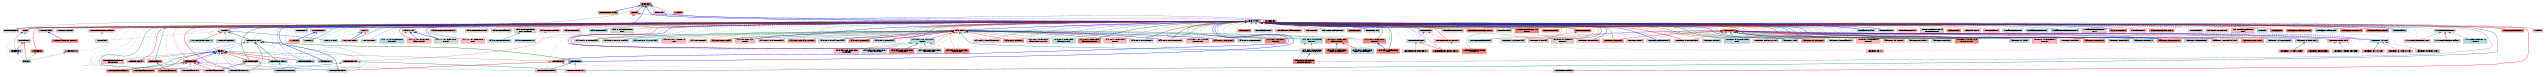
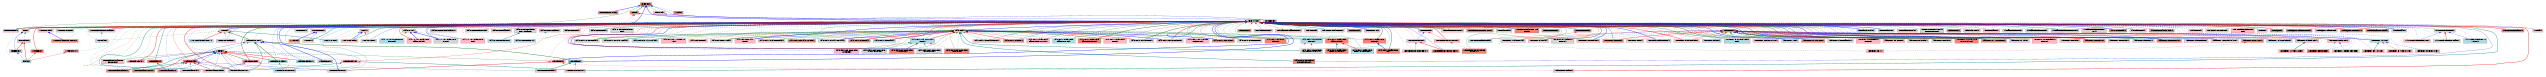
node "AbilityTask_SpawnActor.h": fillcolor salmon -> lightgrey
node "ActorFactorySkyAtmosphere.h": added
edge "AbilityTask_WaitAttribute ChangeThreshold.h" -> "AbilityTask_WaitAttribute ChangeRatioThreshold.h": now "AbilityTask_WaitAttribute ChangeThreshold.h" -> "AbilityTask.h"
